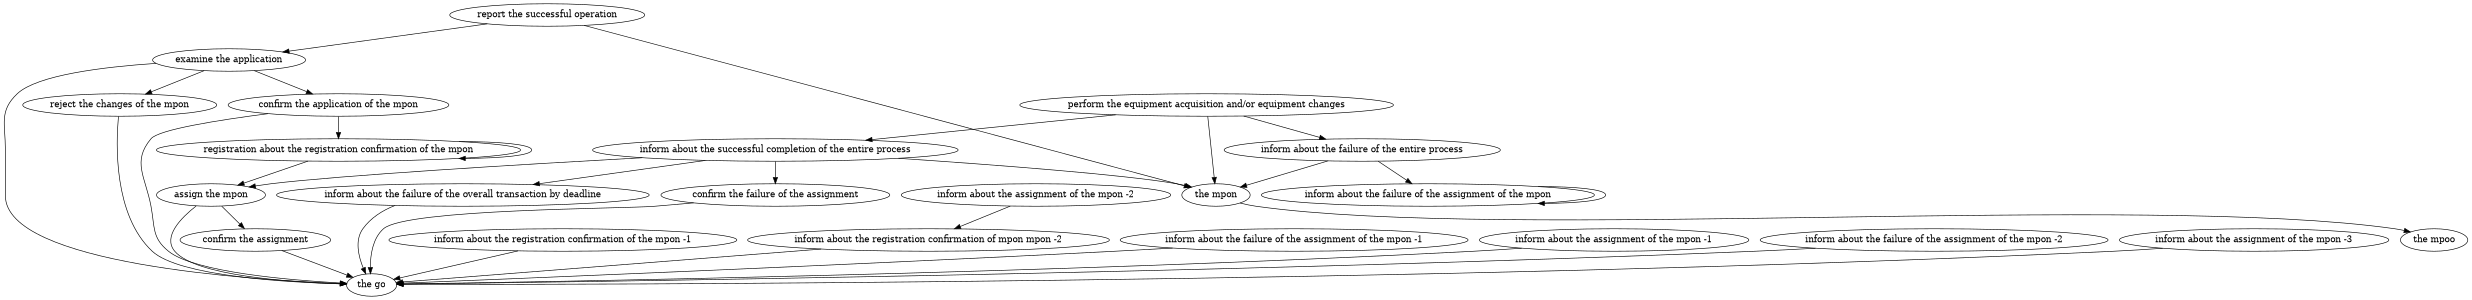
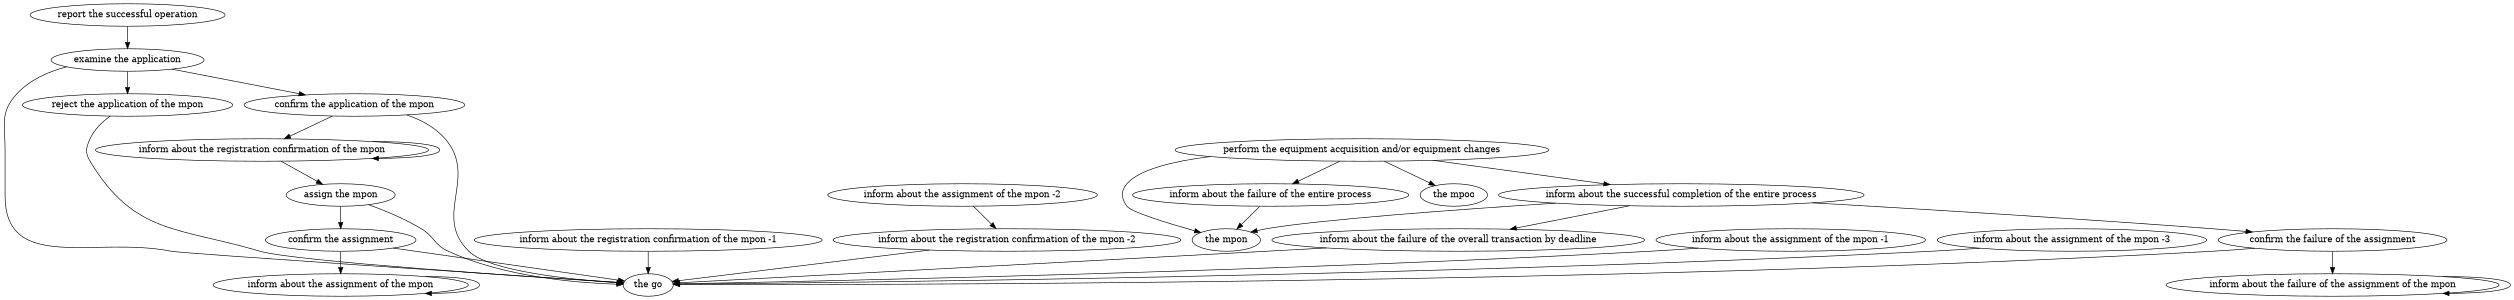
node "reject the changes of the mpon": label "reject the changes of the mpon" -> "reject the application of the mpon"
edge "report the successful operation" -> "the mpon": removed
node "registration about the registration confirmation of the mpon": label "registration about the registration confirmation of the mpon" -> "inform about the registration confirmation of the mpon"
edge "inform about the successful completion of the entire process" -> "assign the mpon": removed
edge "inform about the failure of the entire process" -> "inform about the failure of the assignment of the mpon": now "confirm the failure of the assignment" -> "inform about the failure of the assignment of the mpon"
edge "the mpon" -> "the mpoo": now "perform the equipment acquisition and/or equipment changes" -> "the mpoo"
node "inform about the registration confirmation of mpon mpon -2": label "inform about the registration confirmation of mpon mpon -2" -> "inform about the registration confirmation of the mpon -2"
node "inform about the failure of the assignment of the mpon -1": removed
node "inform about the failure of the assignment of the mpon -2": removed
node "inform about the assignment of the mpon": added
